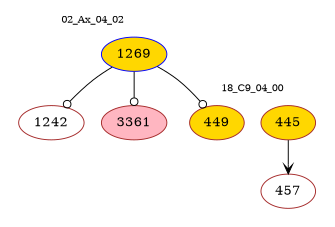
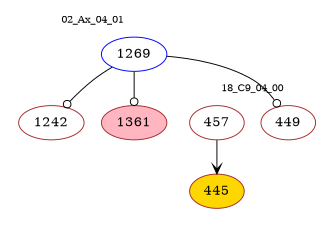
cluster "02_Ax_04_02": label "02_Ax_04_02" -> "02_Ax_04_01"
node "1269": fillcolor gold -> white
node "3361": label "3361" -> "1361"
node "449": fillcolor gold -> white
edge "445" -> "457": reversed
